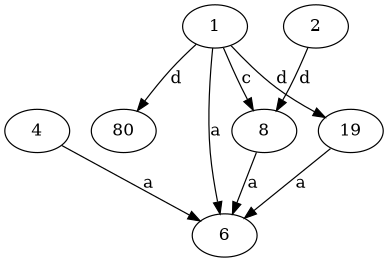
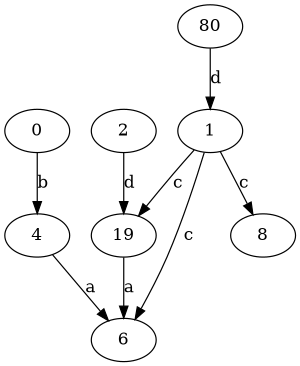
edge "1" -> "80": reversed
edge "2" -> "8": now "2" -> "19"
edge "1" -> "19": label "d" -> "c"
node "0": added
edge "1" -> "6": label "a" -> "c"
edge "8" -> "6": removed, label "a"
